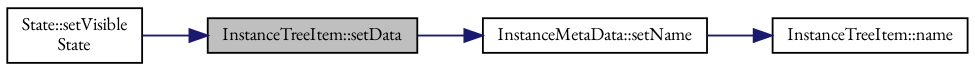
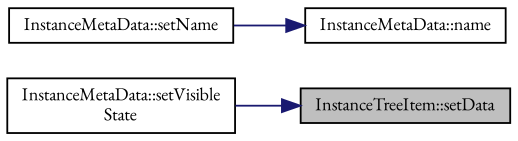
node "State::setVisible State": label "State::setVisible State" -> "InstanceMetaData::setVisible State"
edge "InstanceTreeItem::setData" -> "InstanceMetaData::setName": removed
node "InstanceTreeItem::name": label "InstanceTreeItem::name" -> "InstanceMetaData::name"
